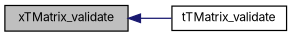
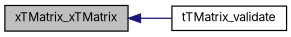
node "xTMatrix_validate": label "xTMatrix_validate" -> "xTMatrix_xTMatrix"
